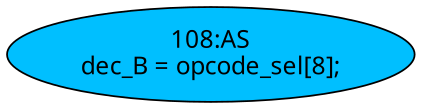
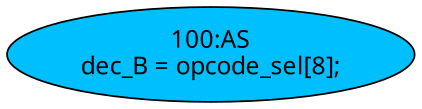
node "108:AS dec_B = opcode_sel[8];": label "108:AS dec_B = opcode_sel[8];" -> "100:AS dec_B = opcode_sel[8];"
